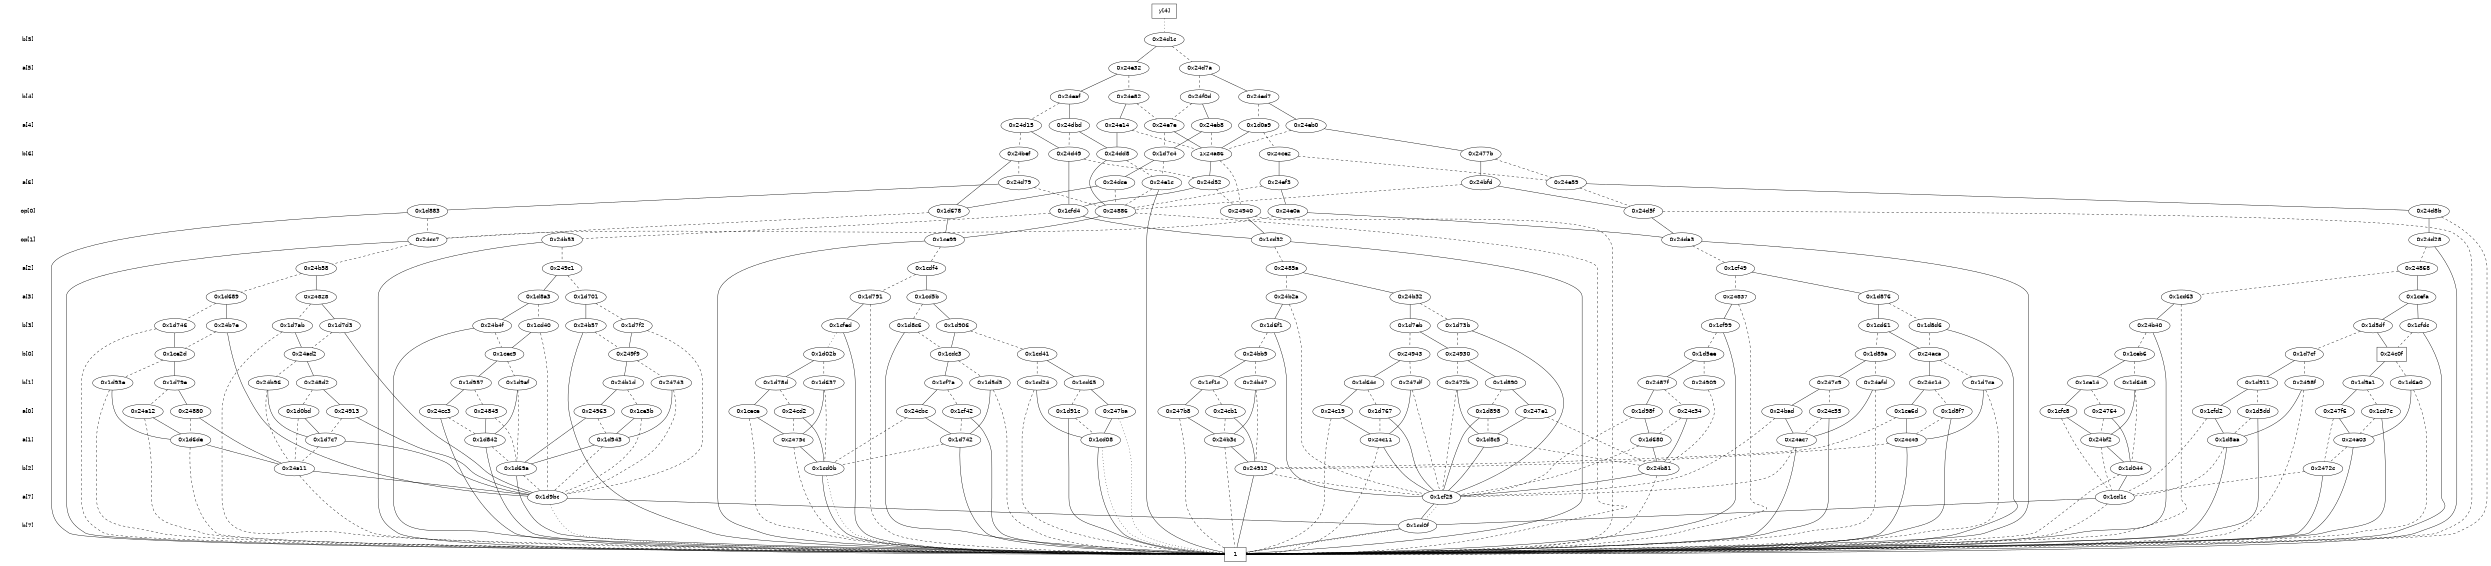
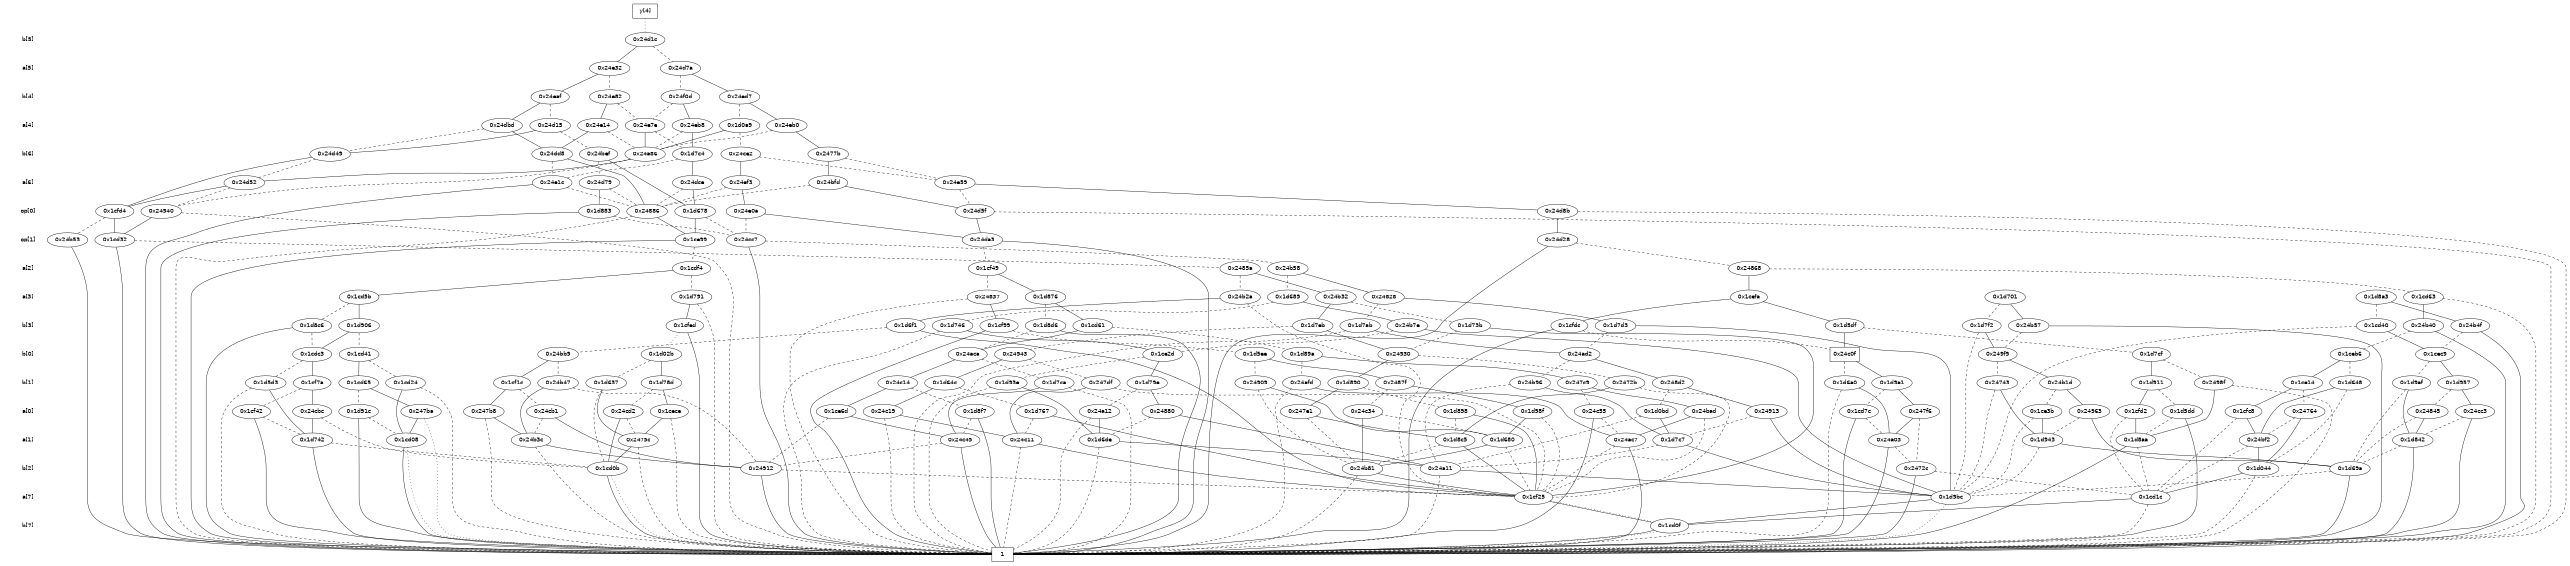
node "1x24a86": label "1x24a86" -> "0x24a86"
node "0x249c1": removed
edge "0x24909" -- "0x1d680": added
